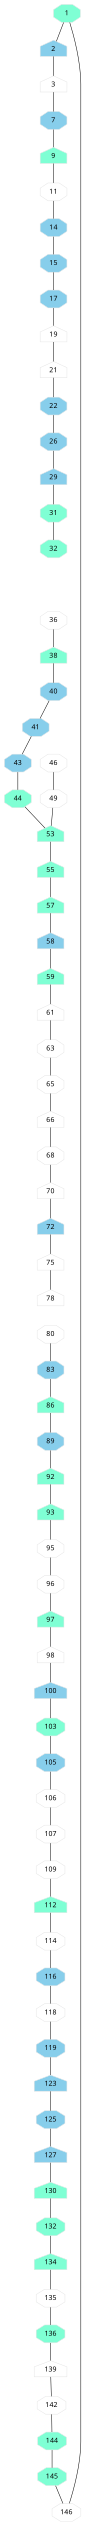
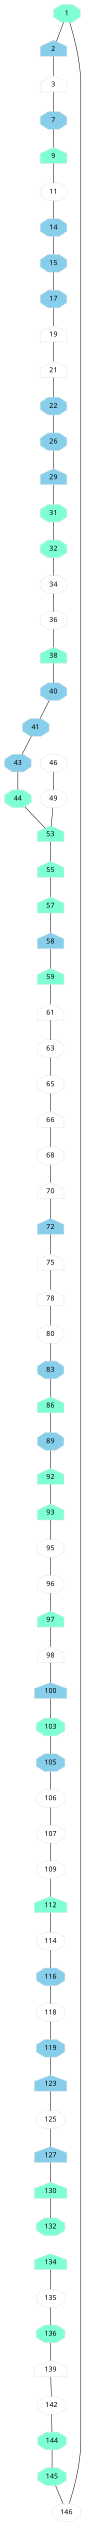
node "34": added
edge "78" -- "80": added
node "125": fillcolor skyblue -> white
edge "132" -- "134": removed
